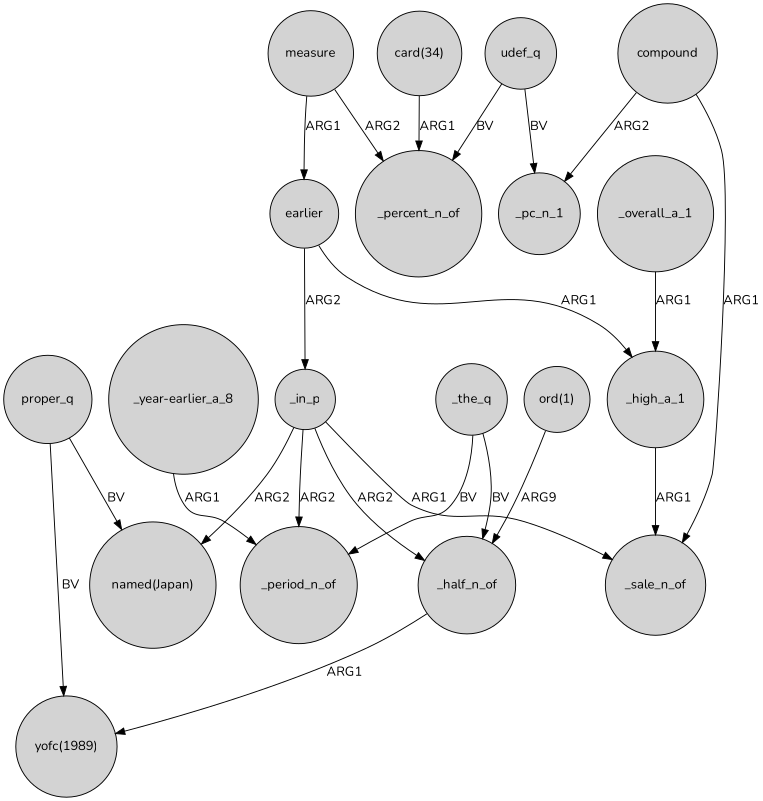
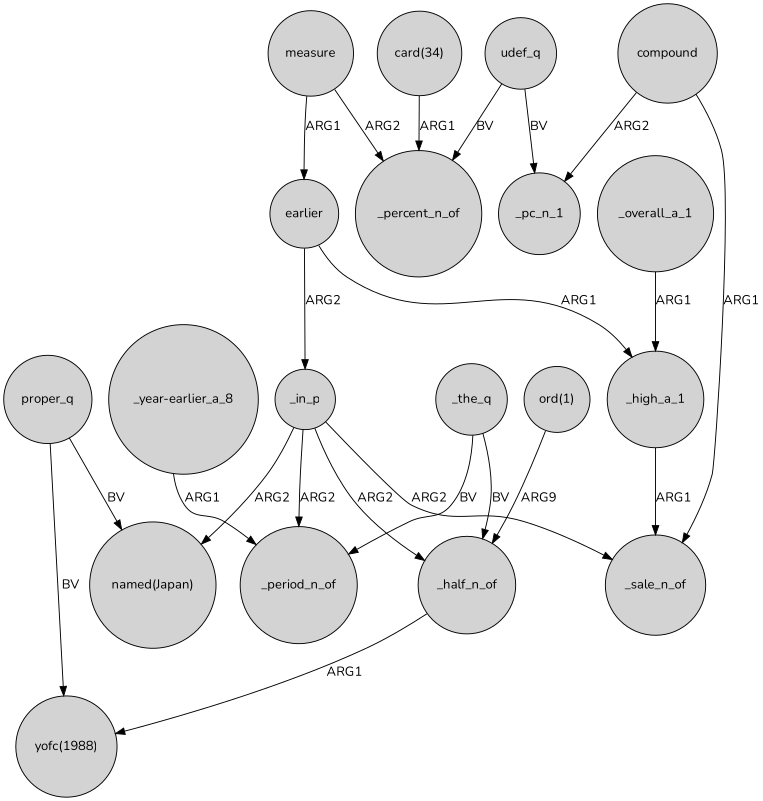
edge "_in_p" -> "_sale_n_of": label "ARG1" -> "ARG2"
node "yofc(1989)": label "yofc(1989)" -> "yofc(1988)"
